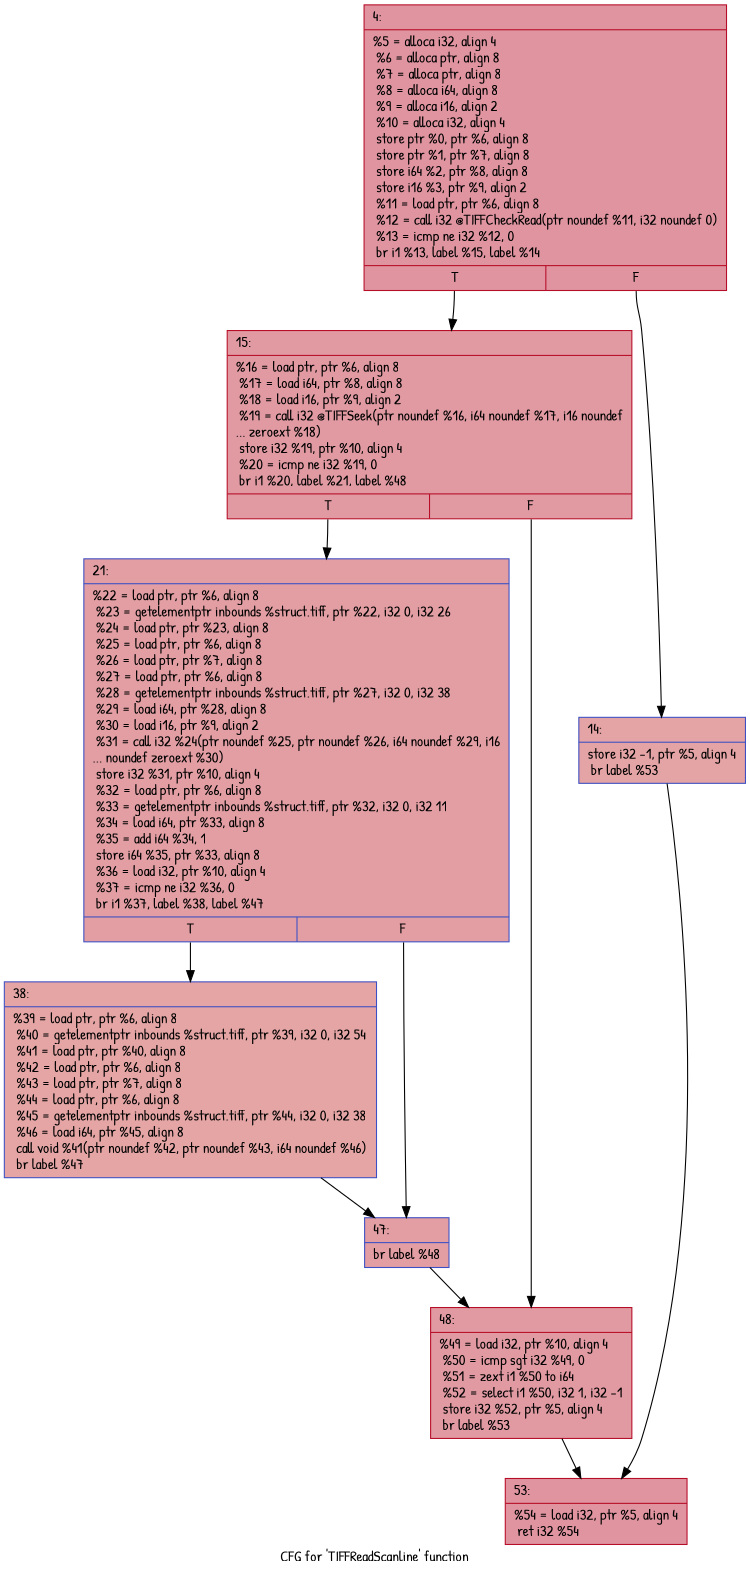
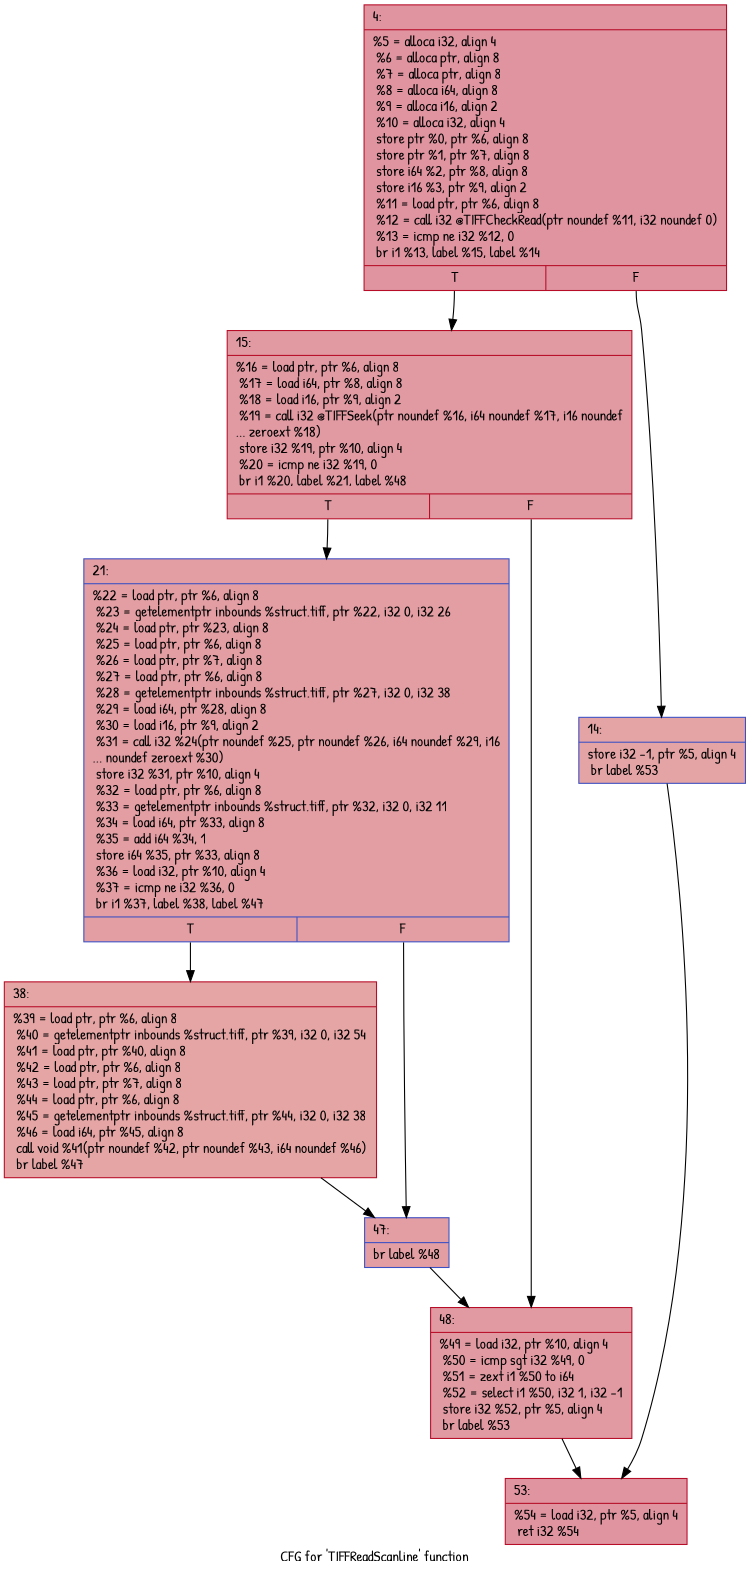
node "38:": color #3d50c3ff -> #b70d28ff
